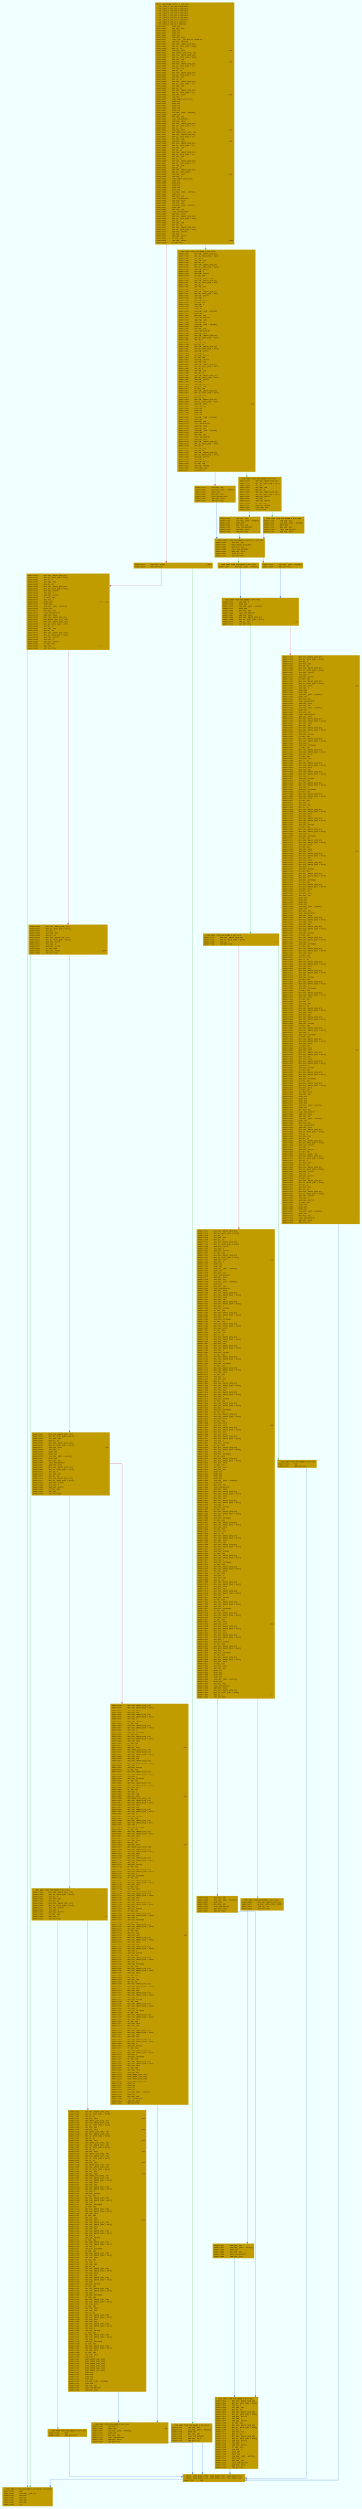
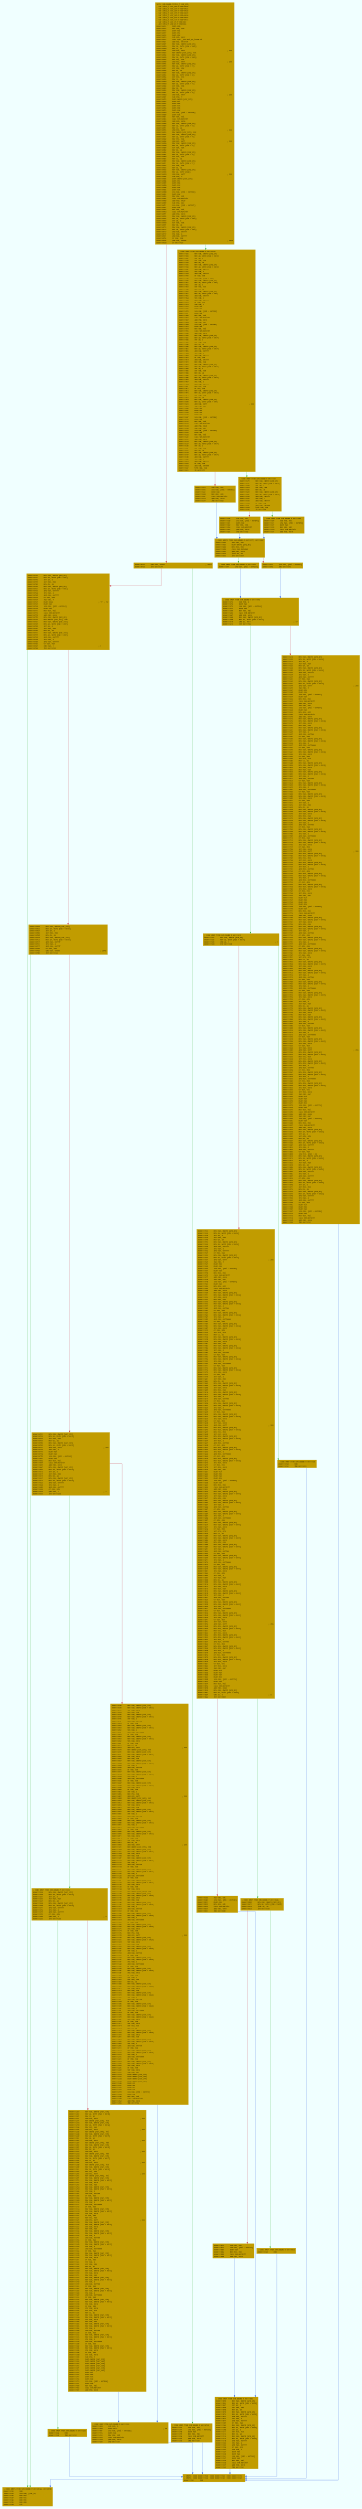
node "; CODE XREF from sym.pdump @ 0x111bc6 0x00111c60      nop": added
